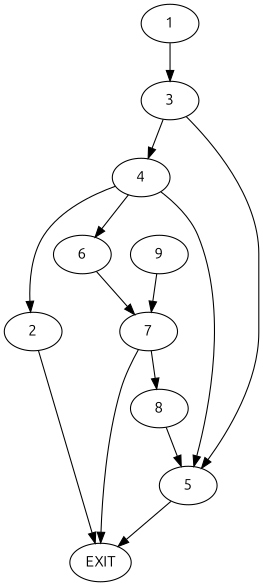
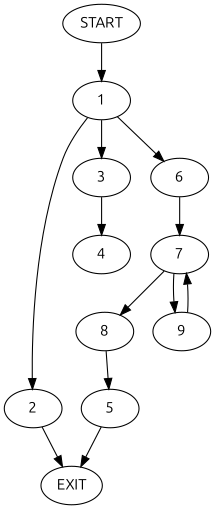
node "START": added
edge "4" -> "6": now "1" -> "6"
edge "4" -> "2": now "1" -> "2"
edge "3" -> "5": removed
edge "4" -> "5": removed
edge "7" -> "EXIT": now "7" -> "9"
